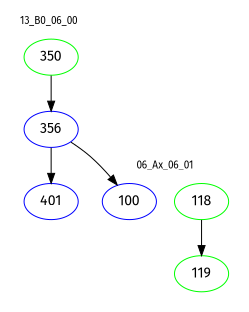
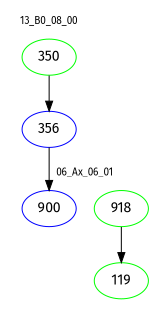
cluster "13_B0_06_00": label "13_B0_06_00" -> "13_B0_08_00"
node "401": removed
node "100": label "100" -> "900"
node "118": label "118" -> "918"
